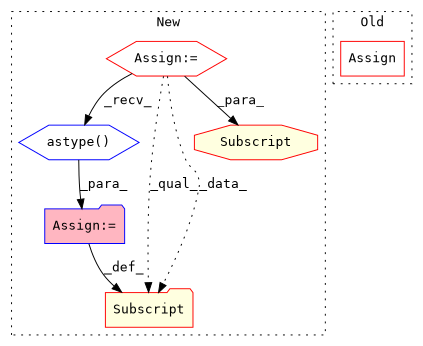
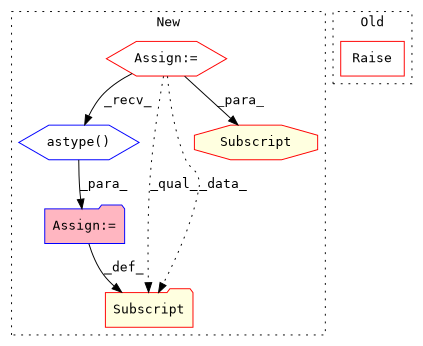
node "Assign": label "Assign" -> "Raise"
